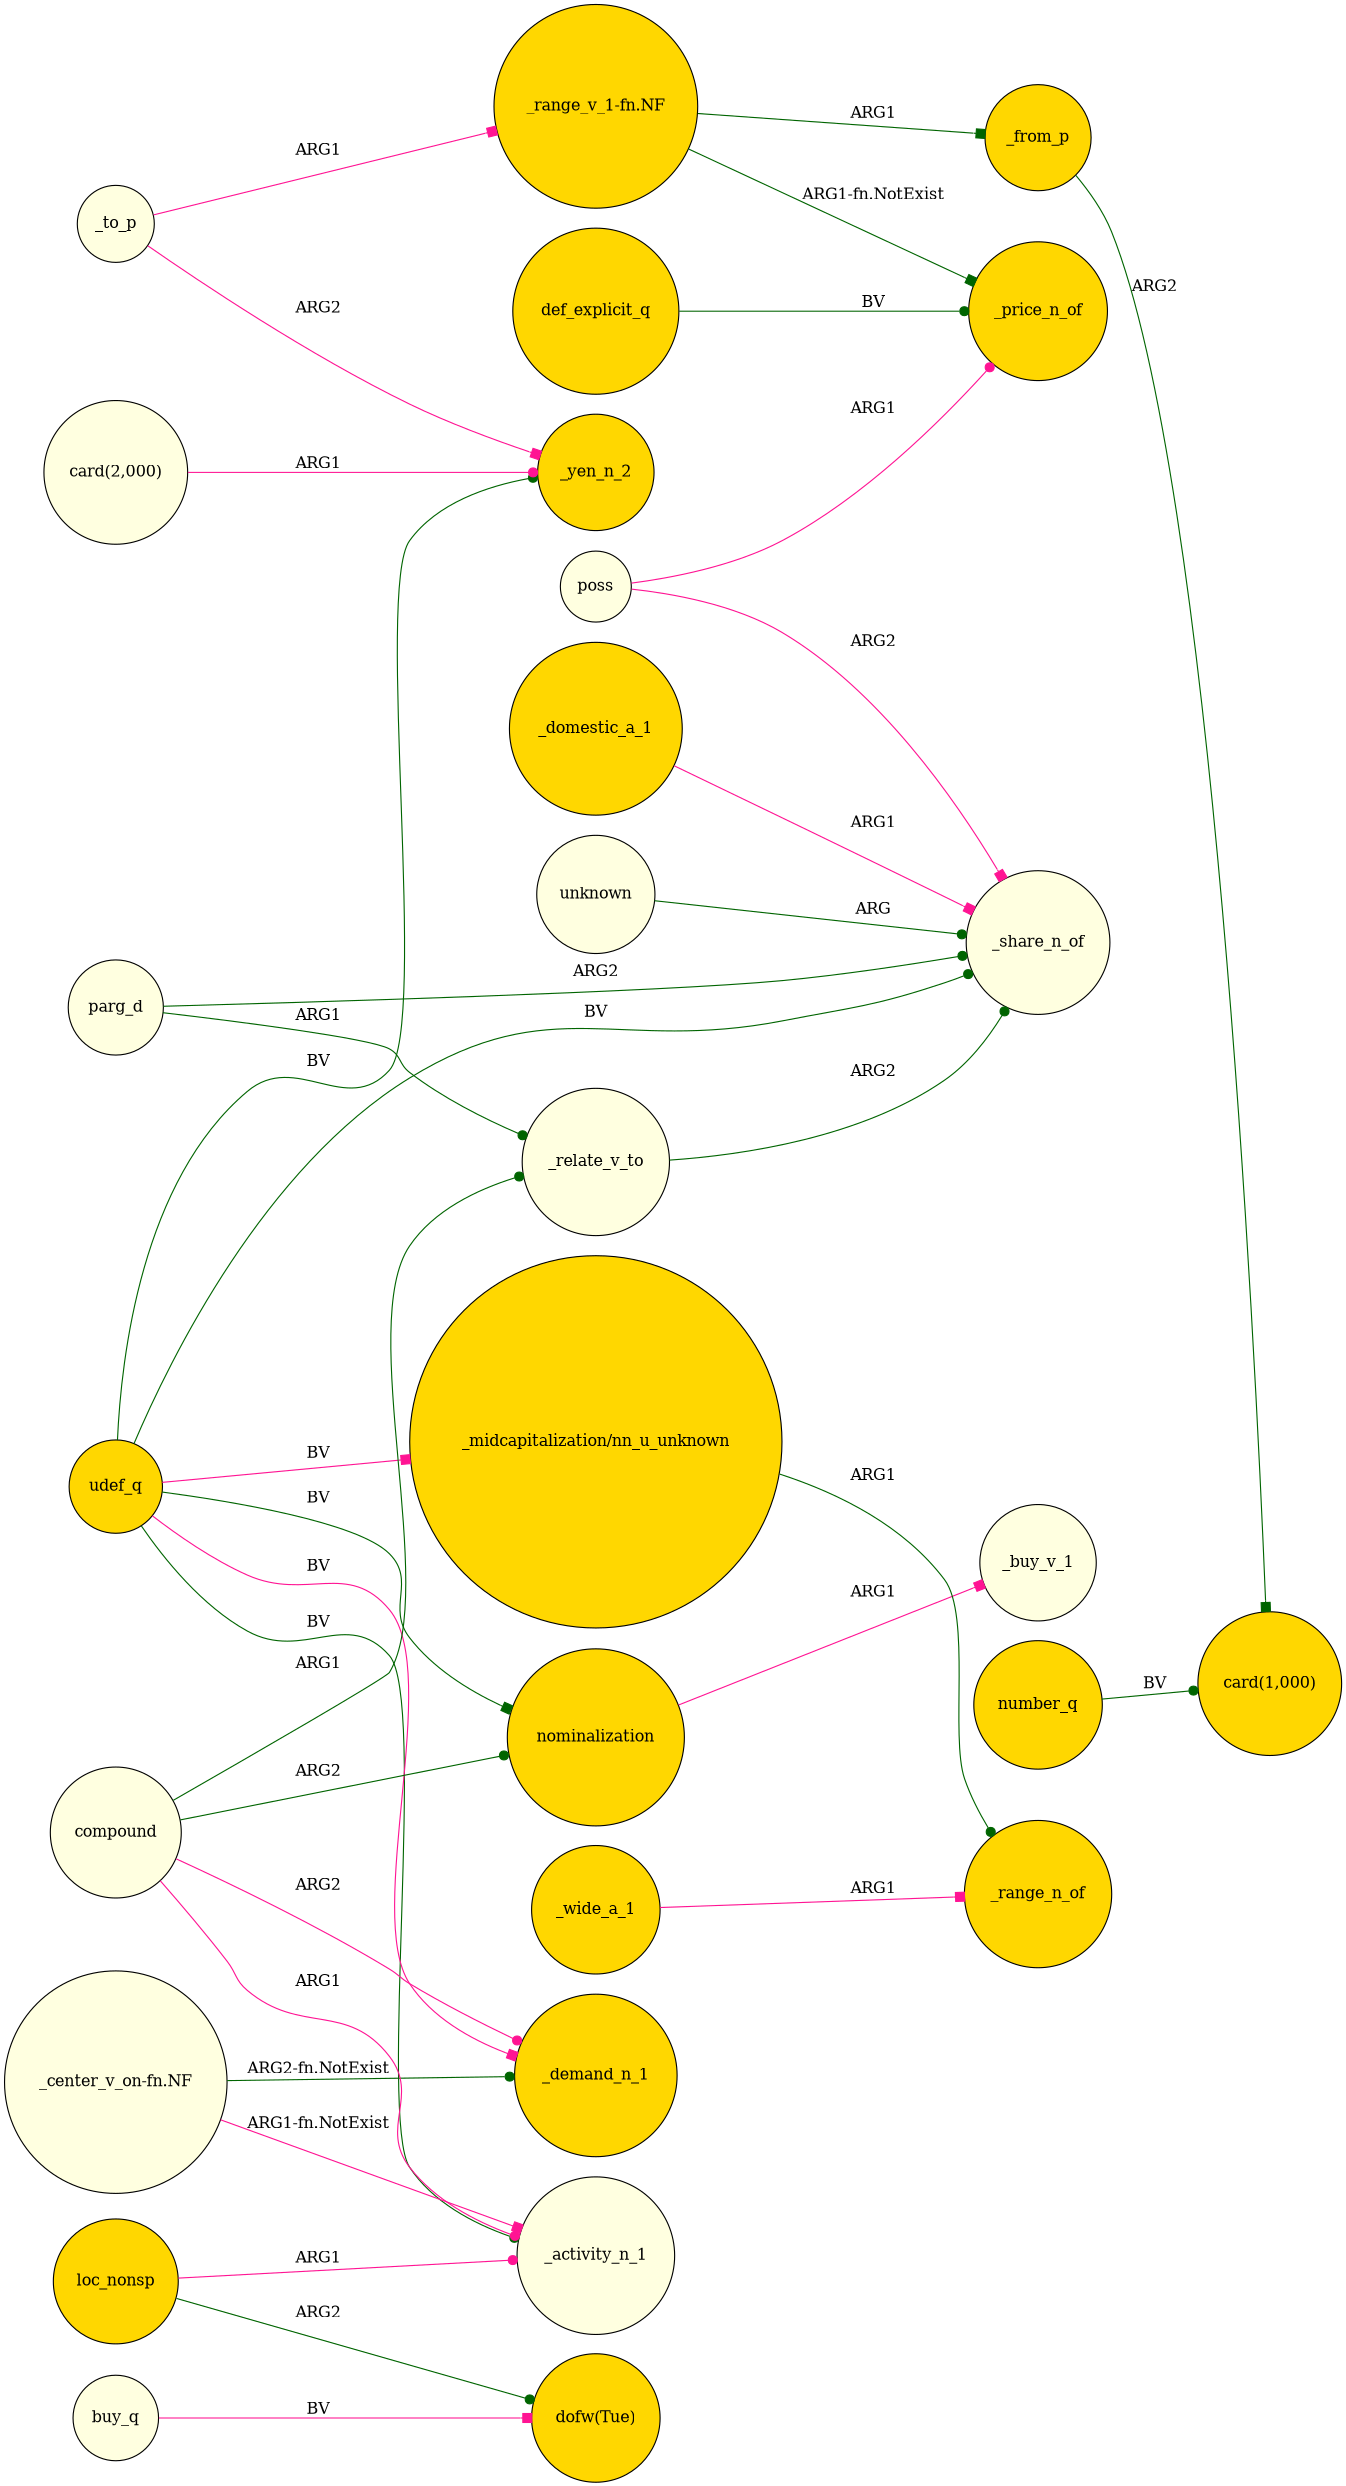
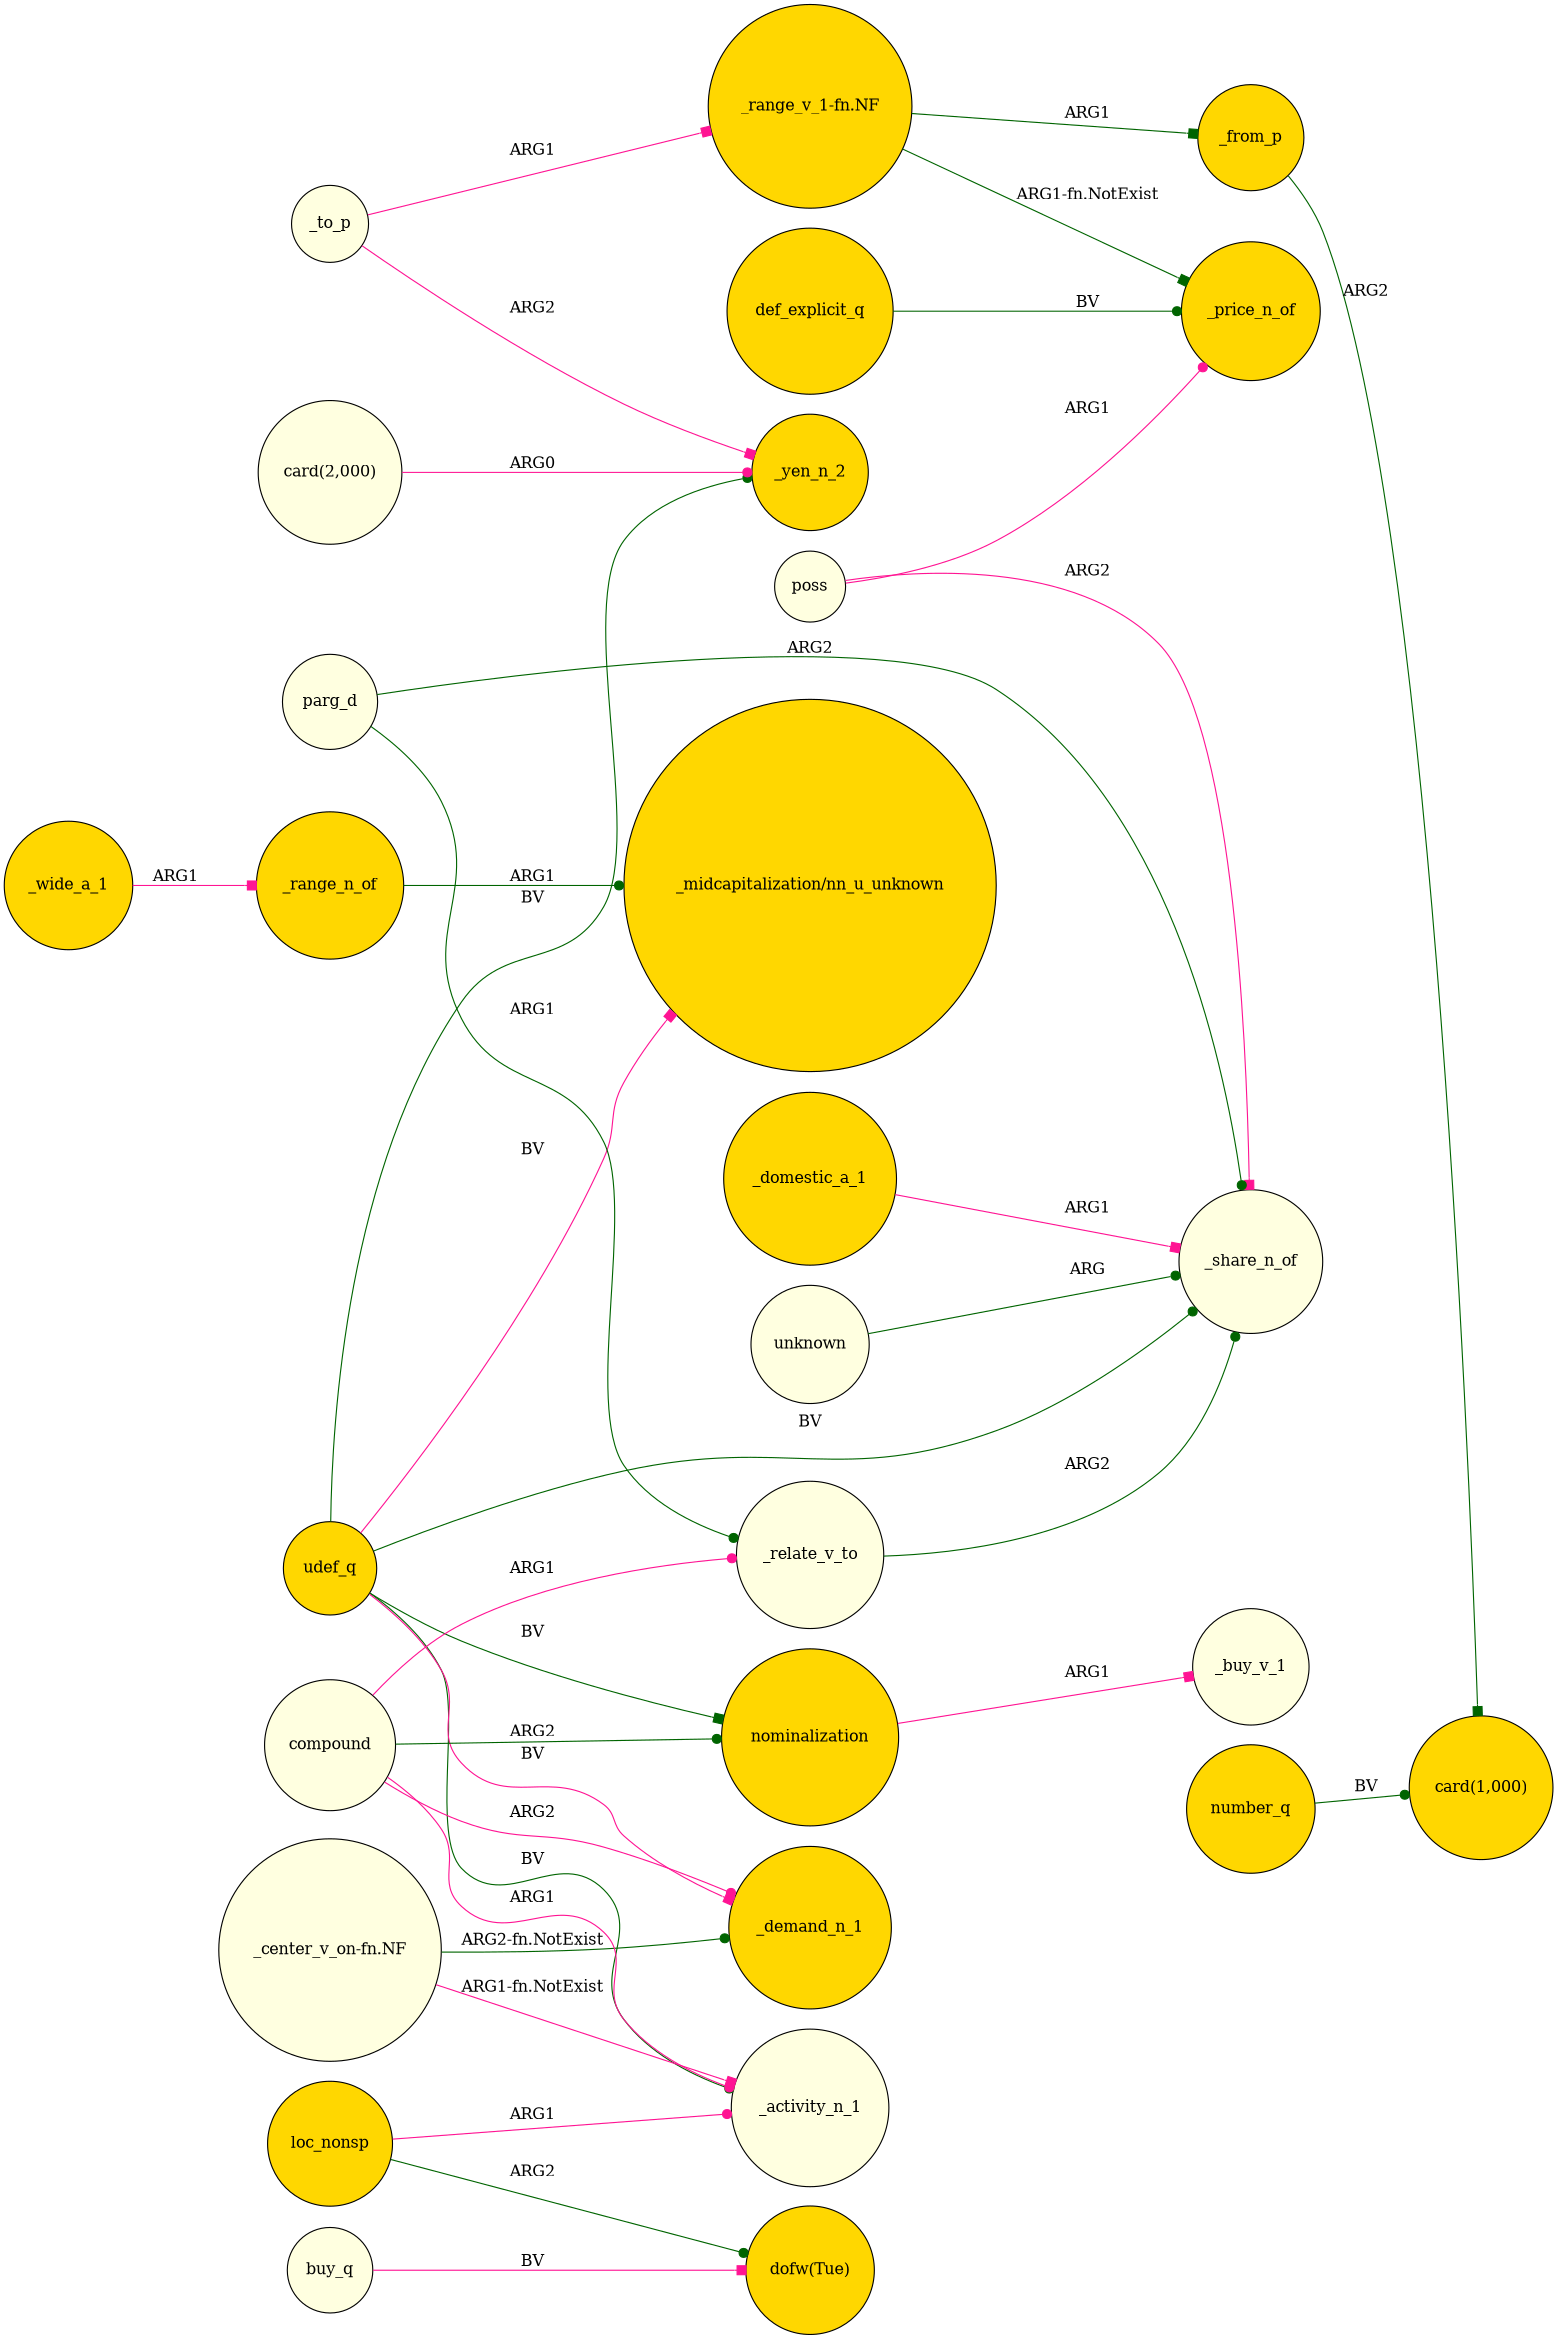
edge "card(2,000)" -> "_yen_n_2": label "ARG1" -> "ARG0"
edge "compound" -> "_relate_v_to": color darkgreen -> deeppink
edge "_midcapitalization/nn_u_unknown" -> "_range_n_of": reversed
